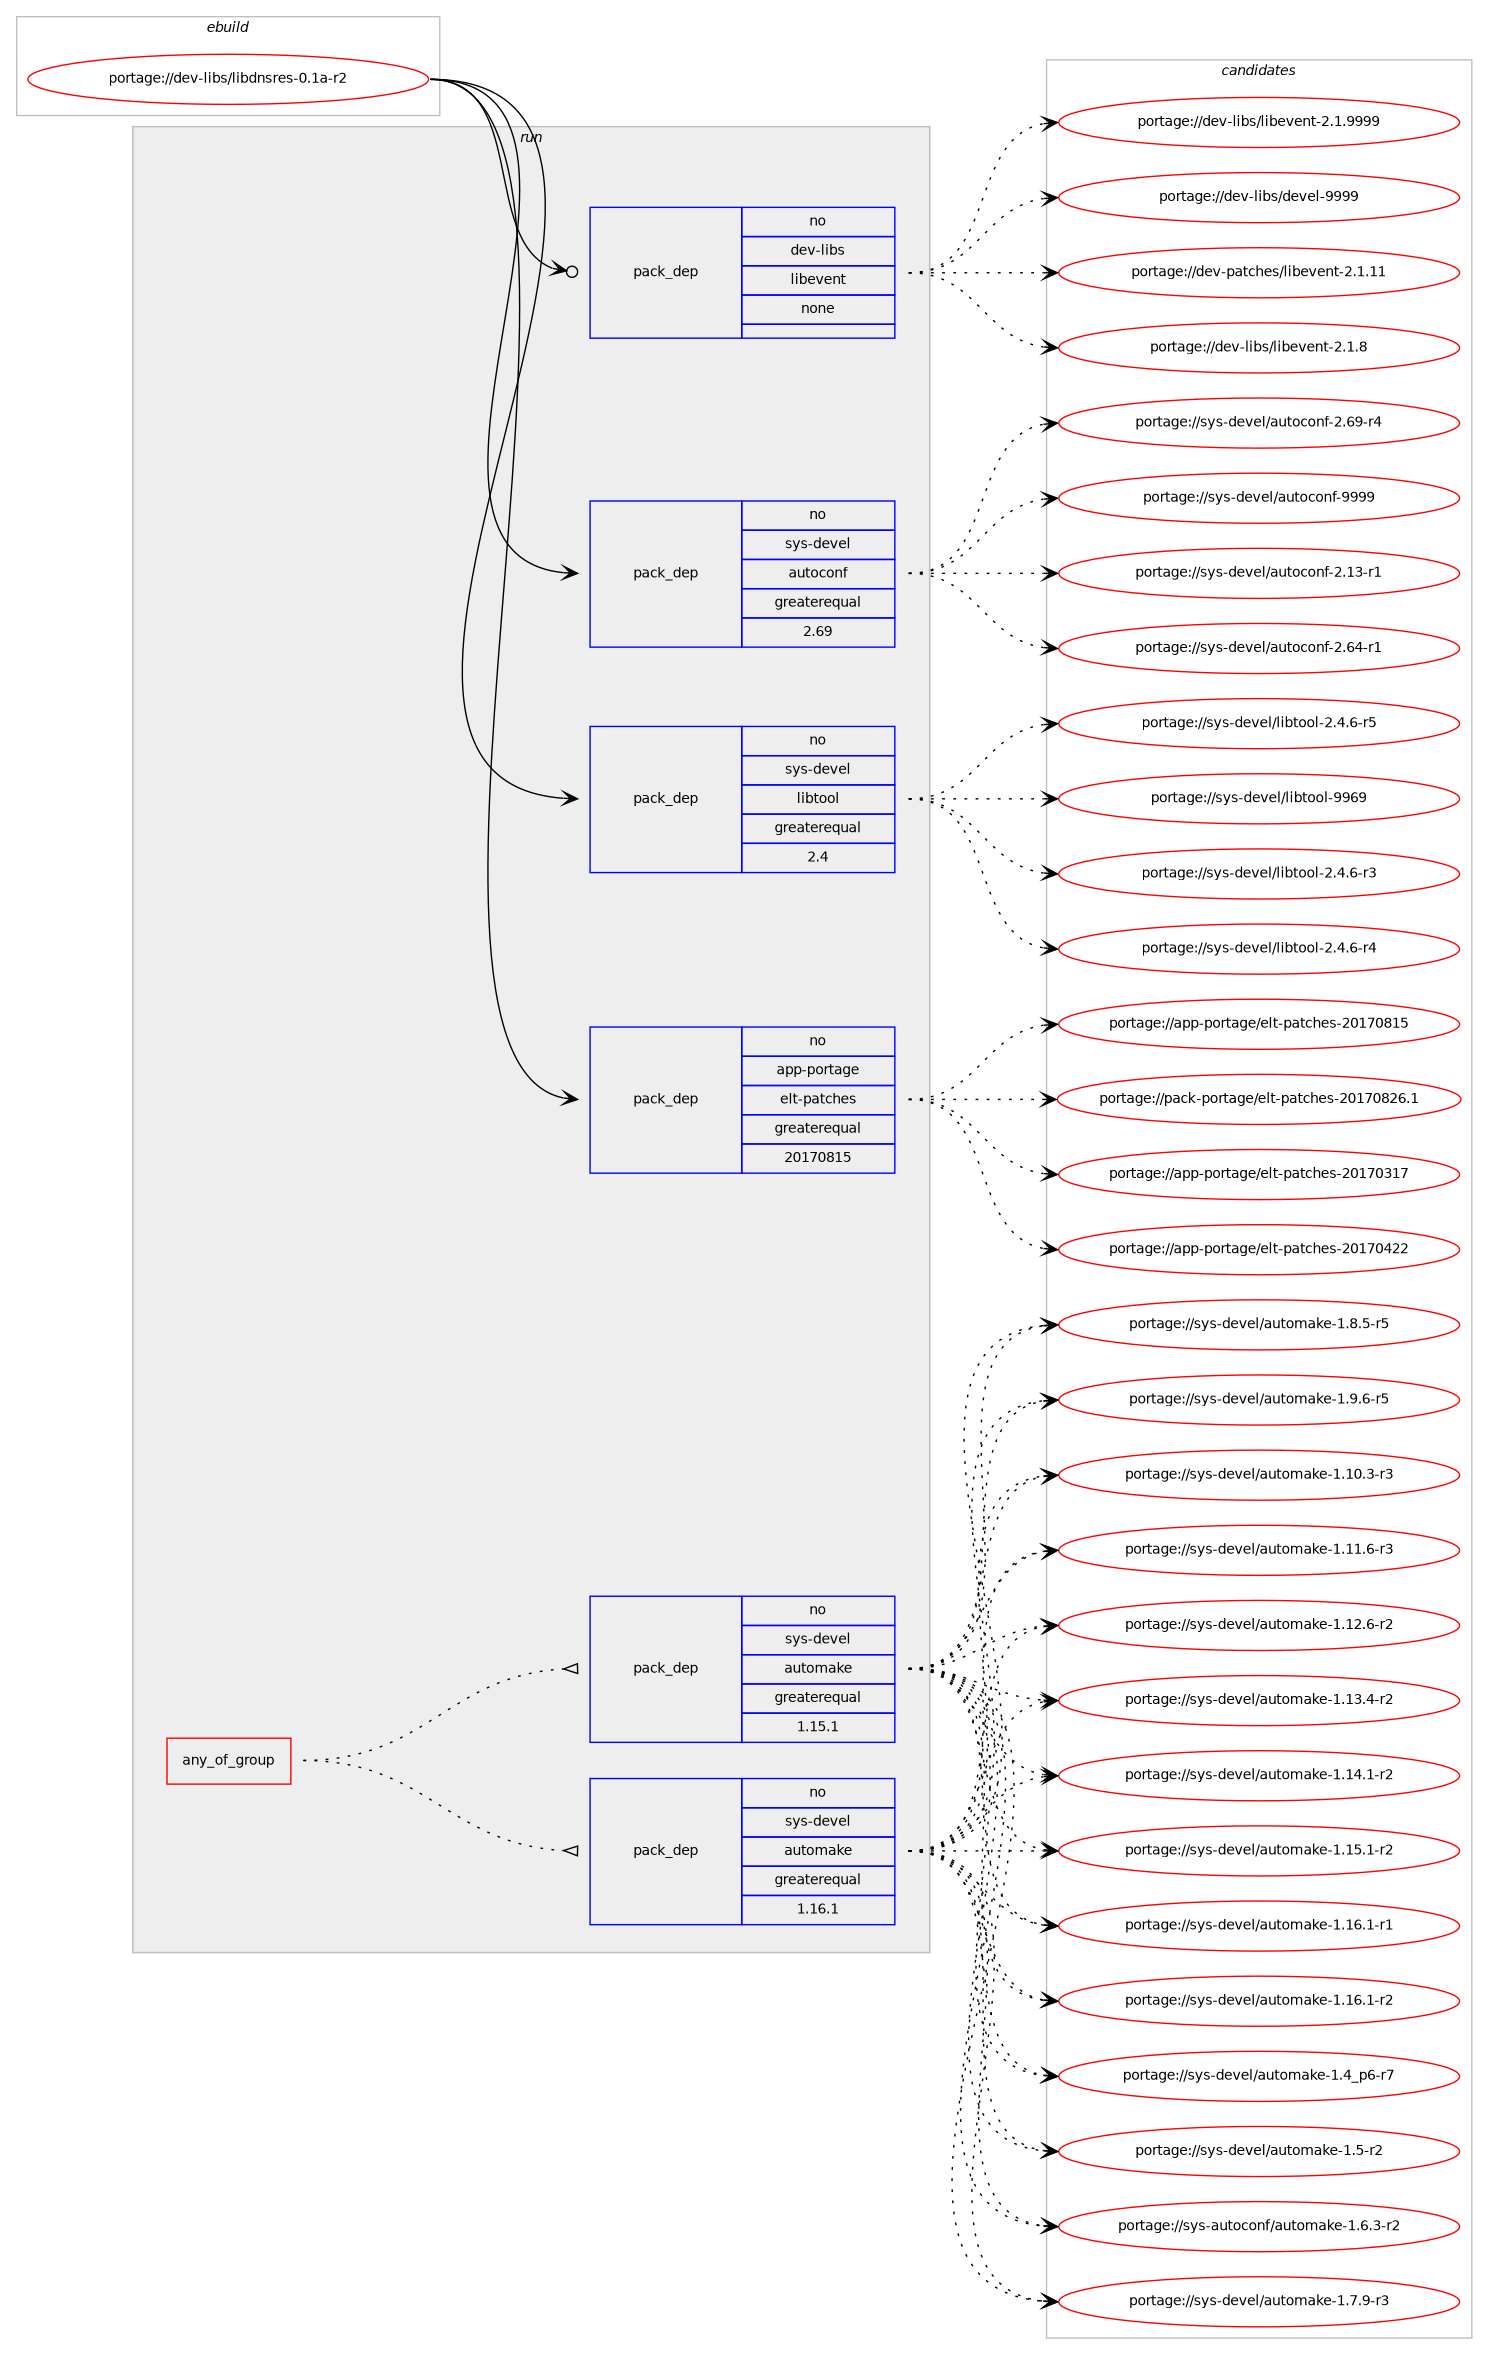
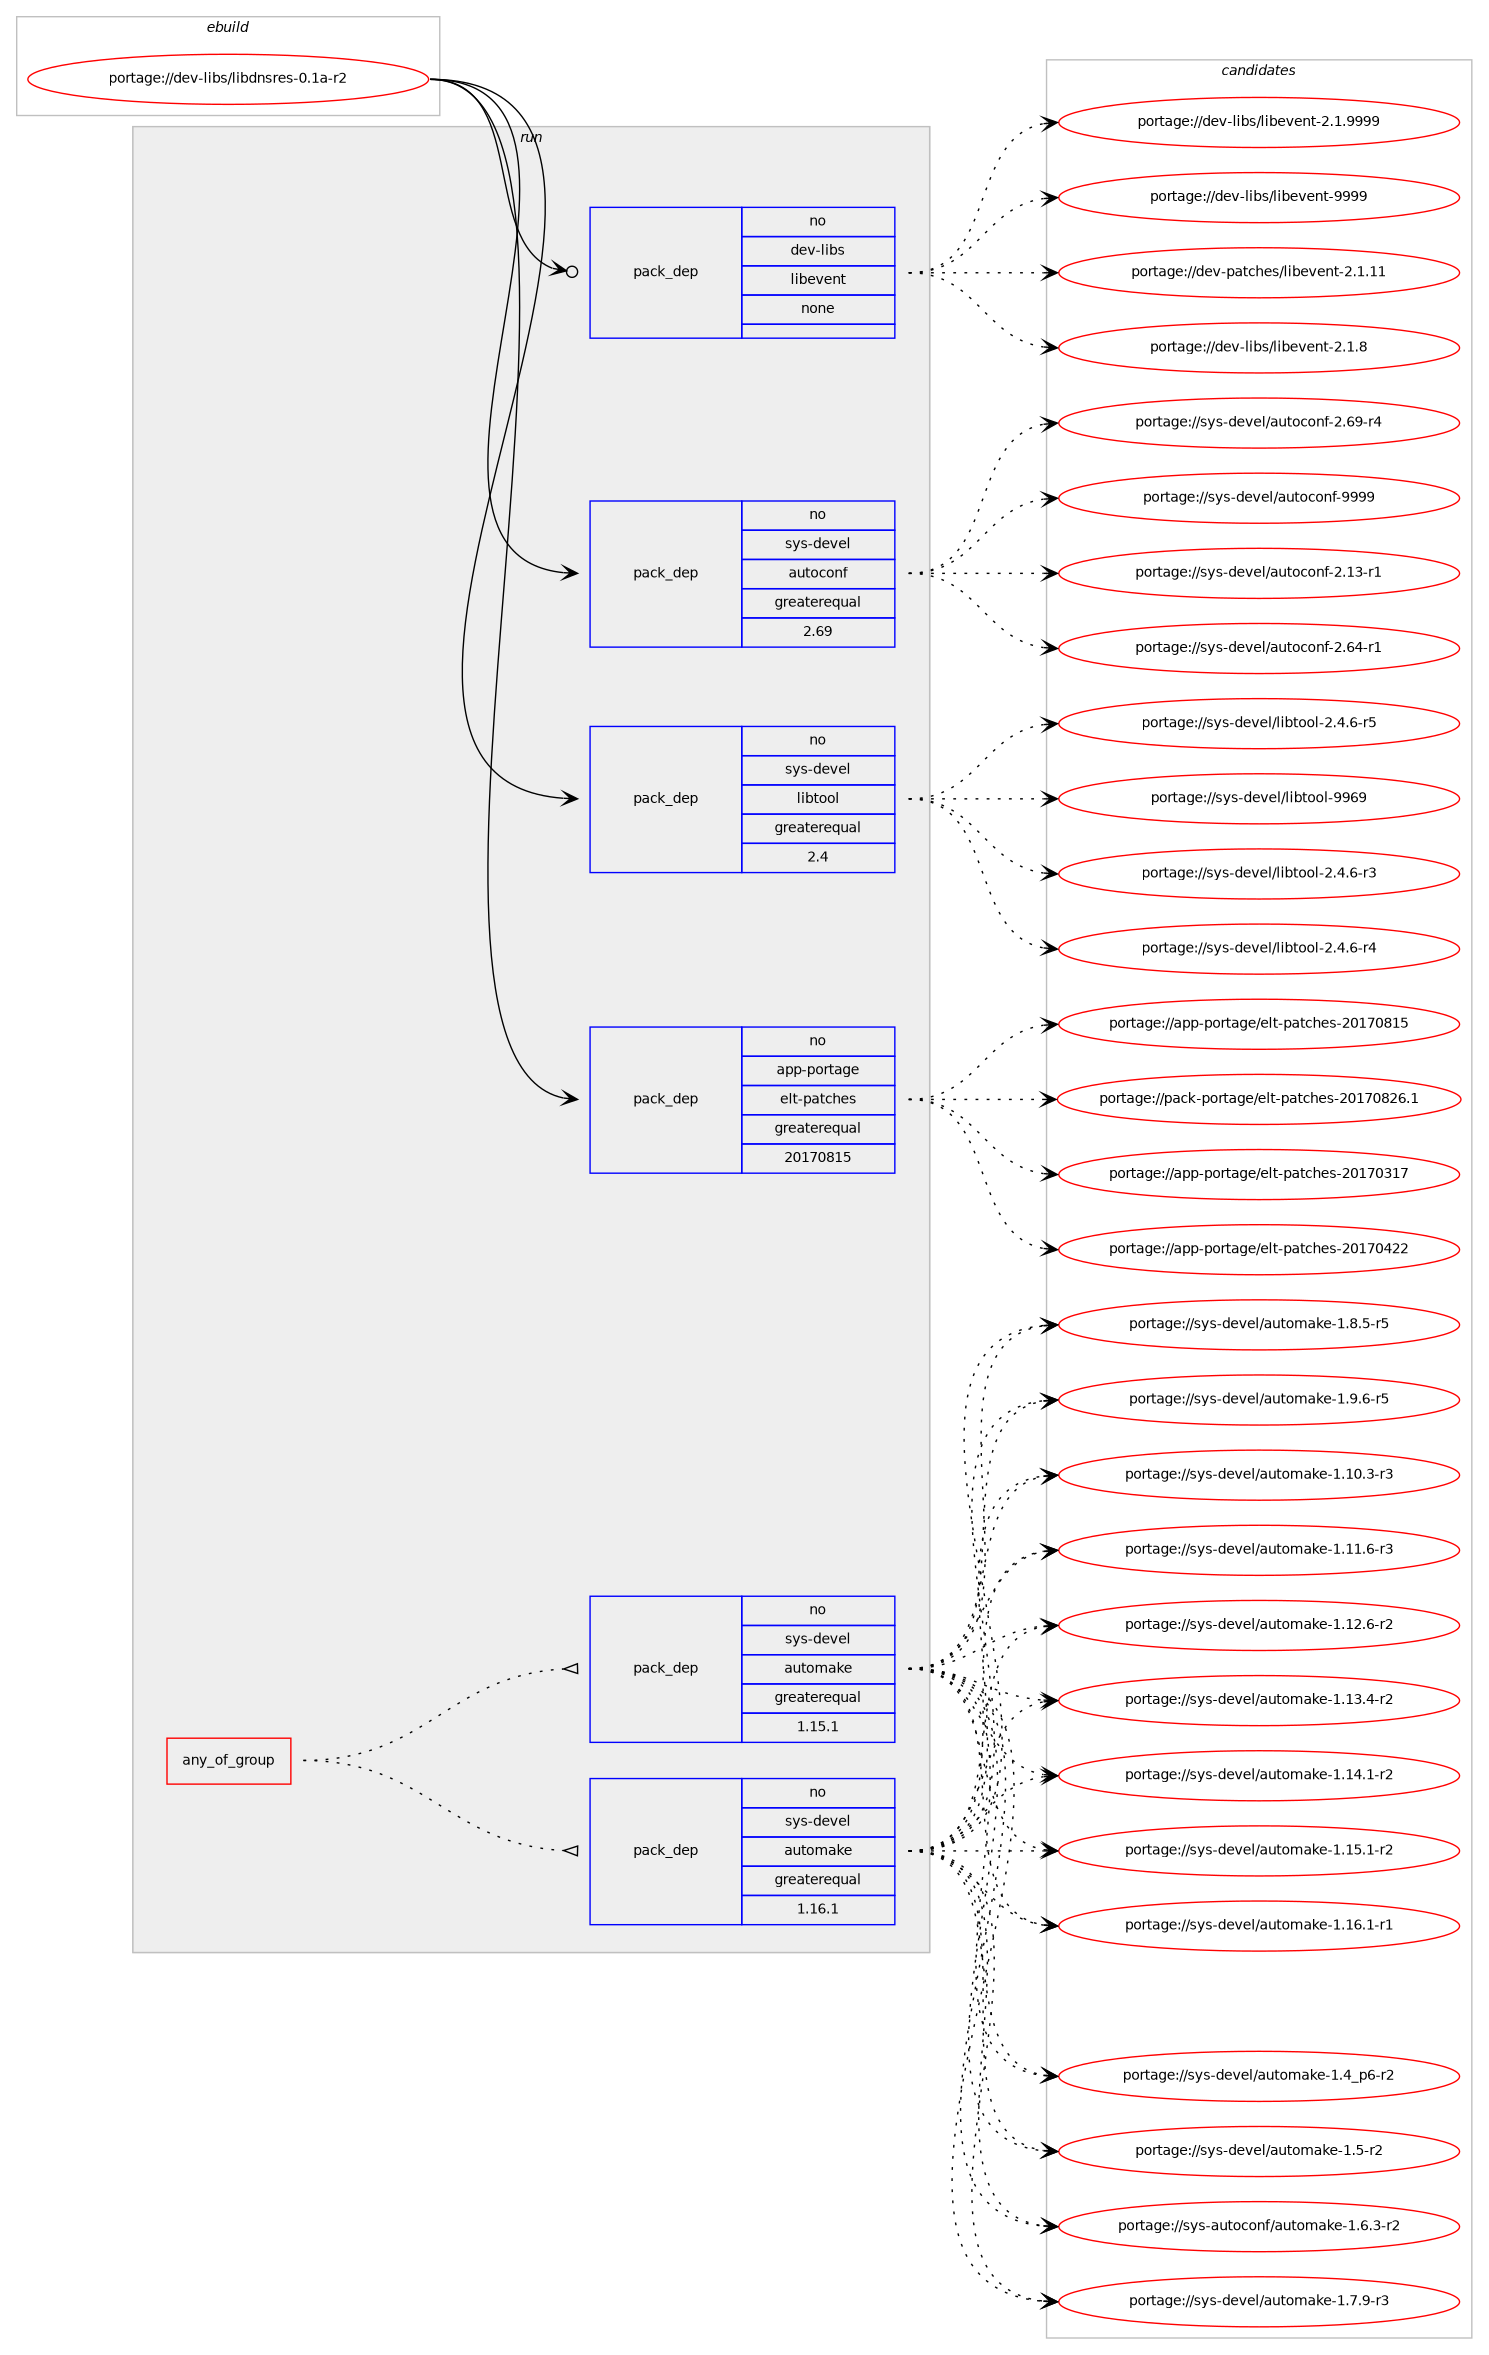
node "portage://dev-libs/devel-9999": label "portage://dev-libs/devel-9999" -> "portage://dev-libs/libevent-9999"
node "portage://sys-devel/automake-1.16.1-r2": removed
node "portage://sys-devel/automake-1.4_p6-r7": label "portage://sys-devel/automake-1.4_p6-r7" -> "portage://sys-devel/automake-1.4_p6-r2"
